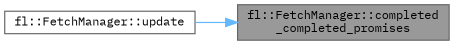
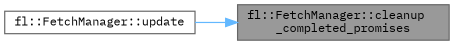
node "fl::FetchManager::completed _completed_promises": label "fl::FetchManager::completed _completed_promises" -> "fl::FetchManager::cleanup _completed_promises"
